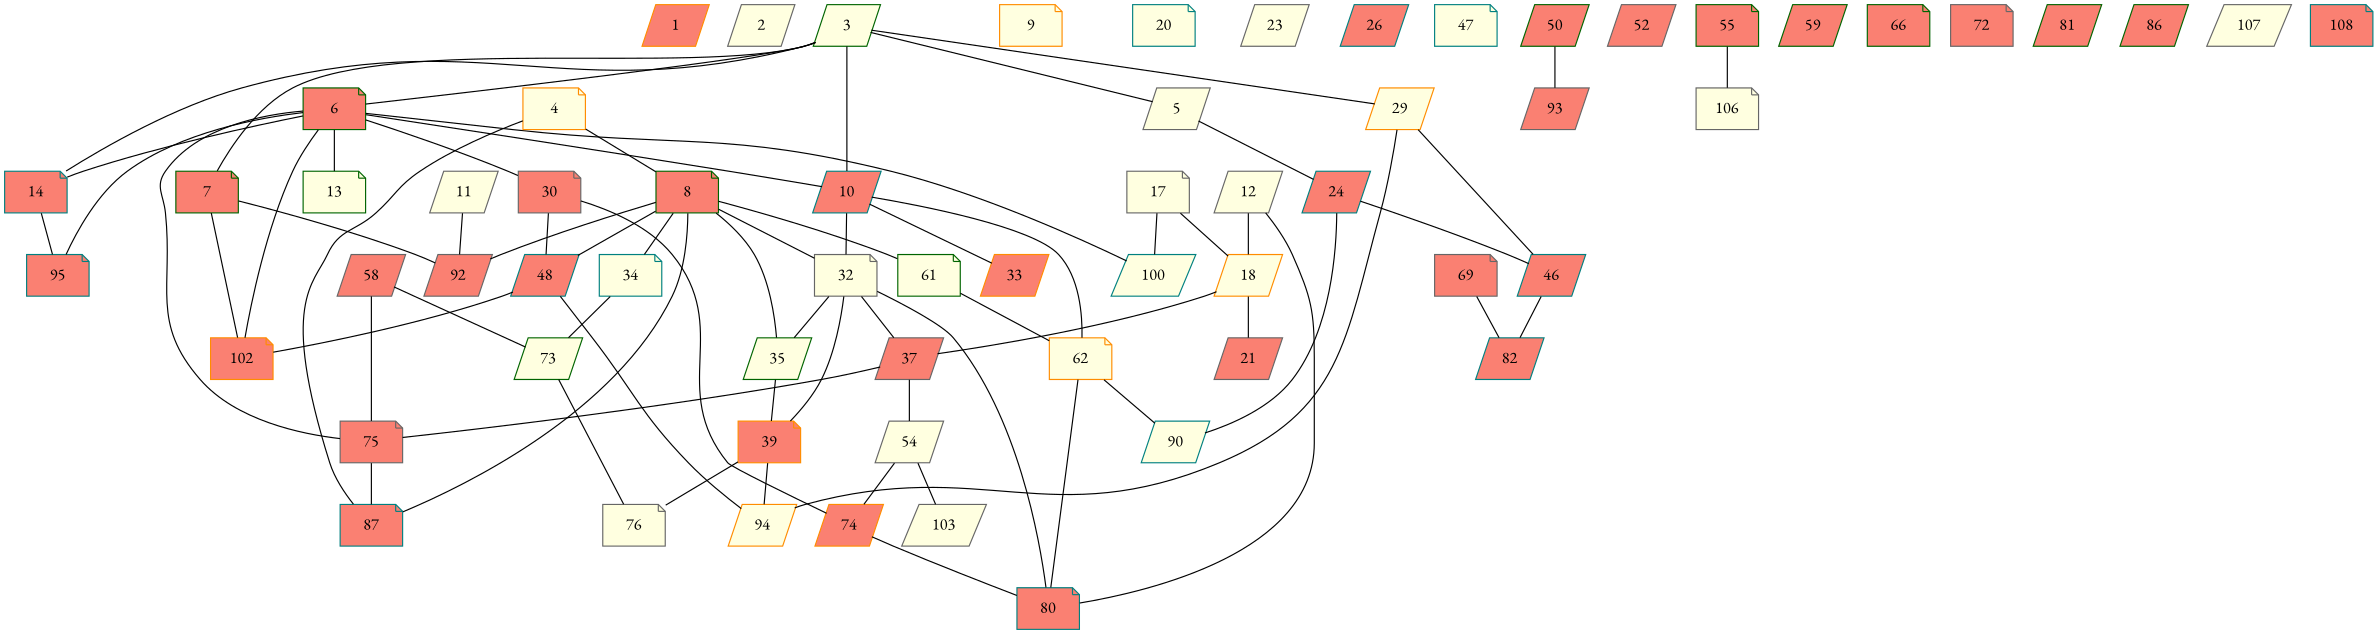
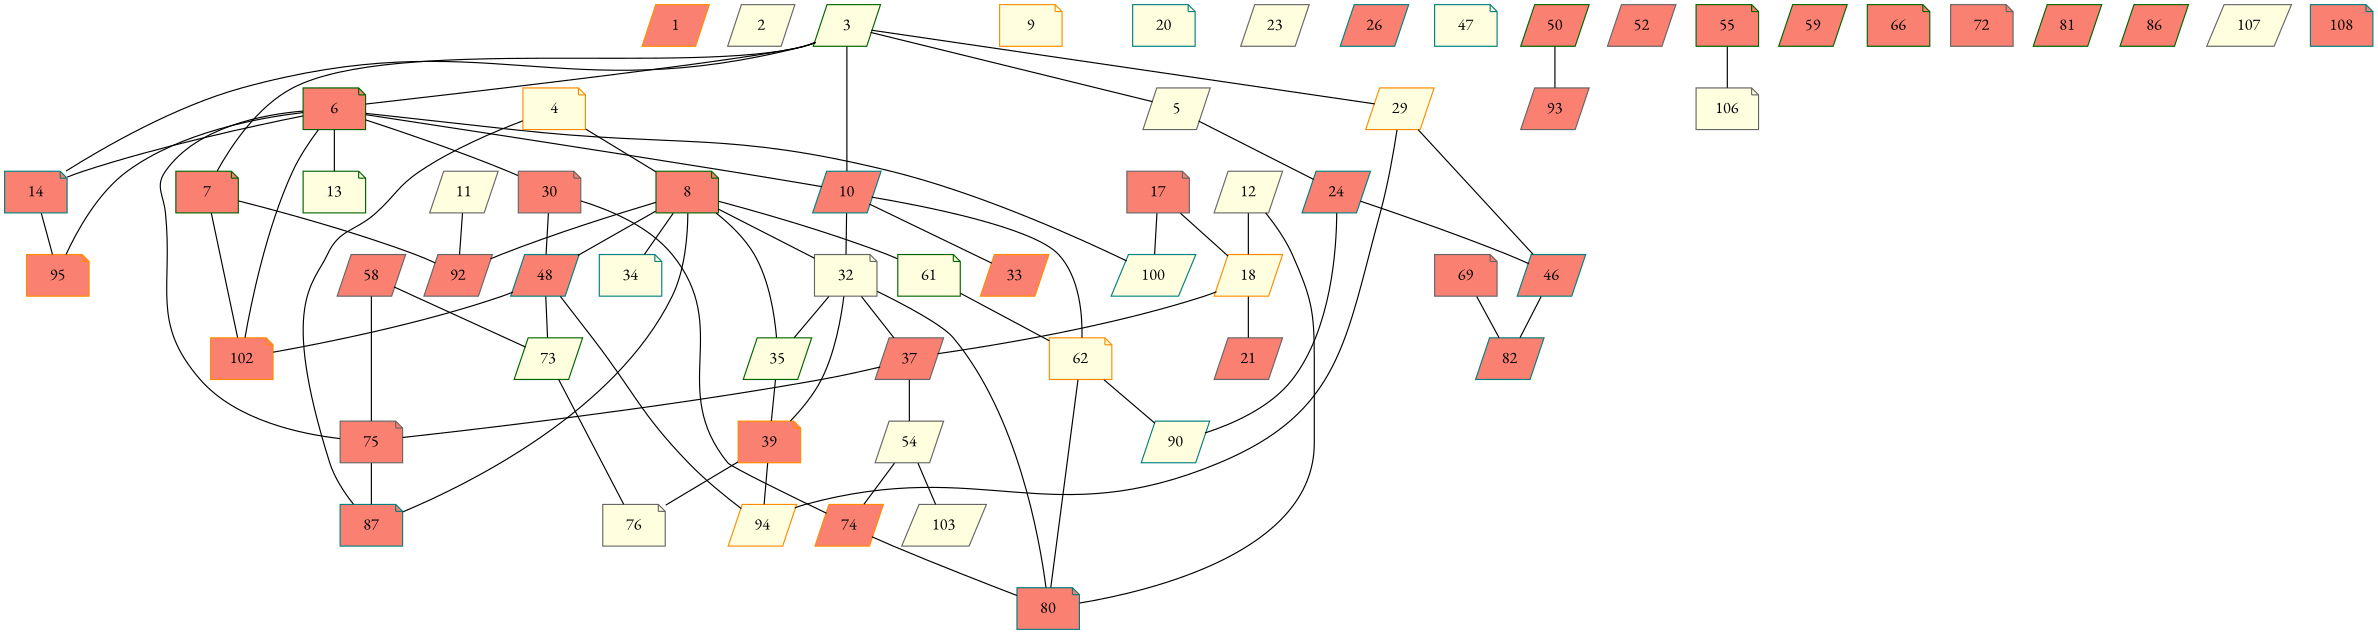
node "17": fillcolor lightyellow -> salmon
node "95": color teal -> darkorange
edge "34" -- "73": now "48" -- "73"
